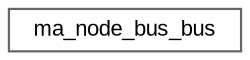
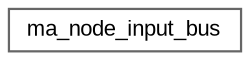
node "ma_node_bus_bus": label "ma_node_bus_bus" -> "ma_node_input_bus"
